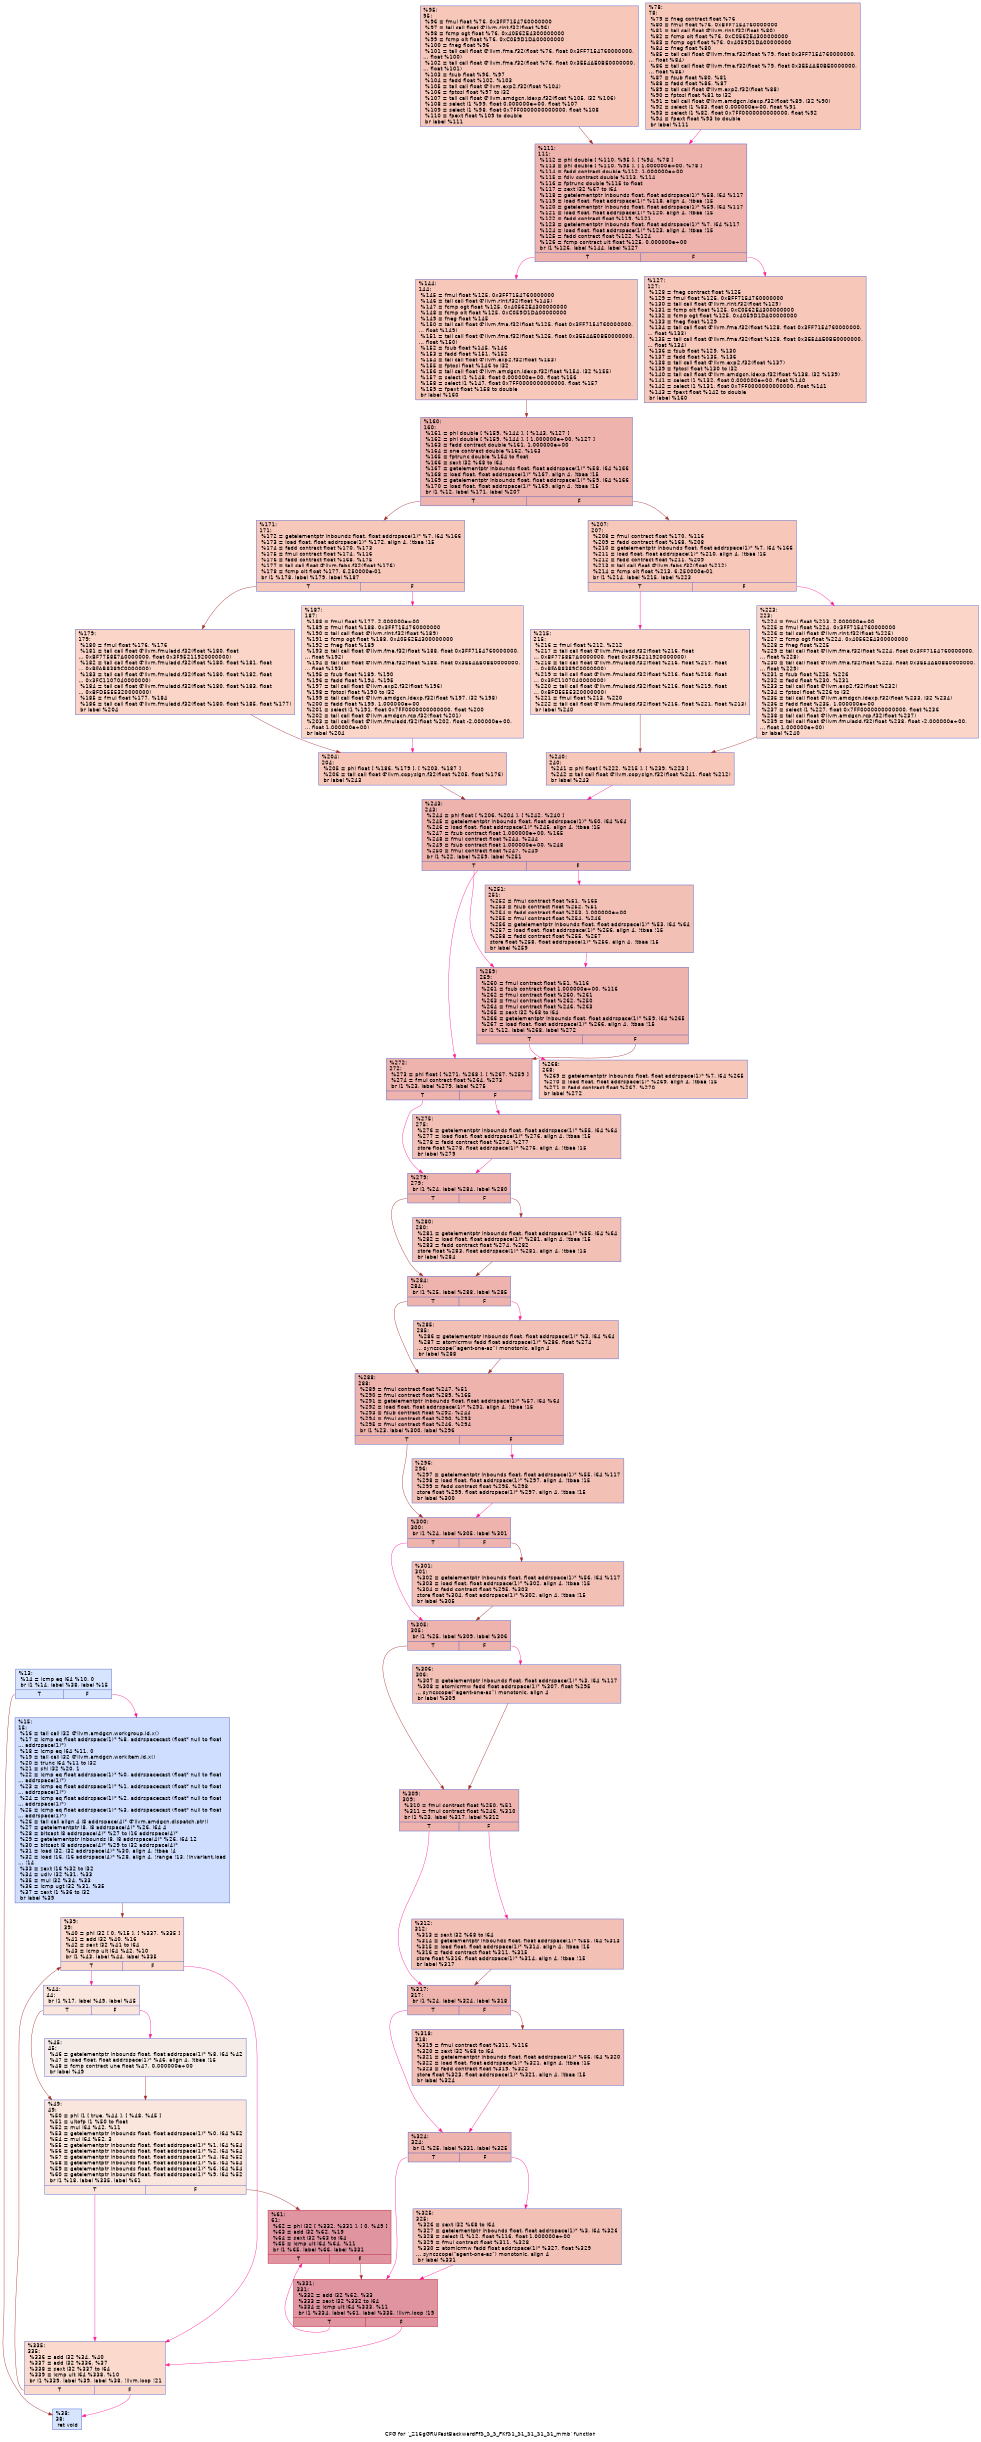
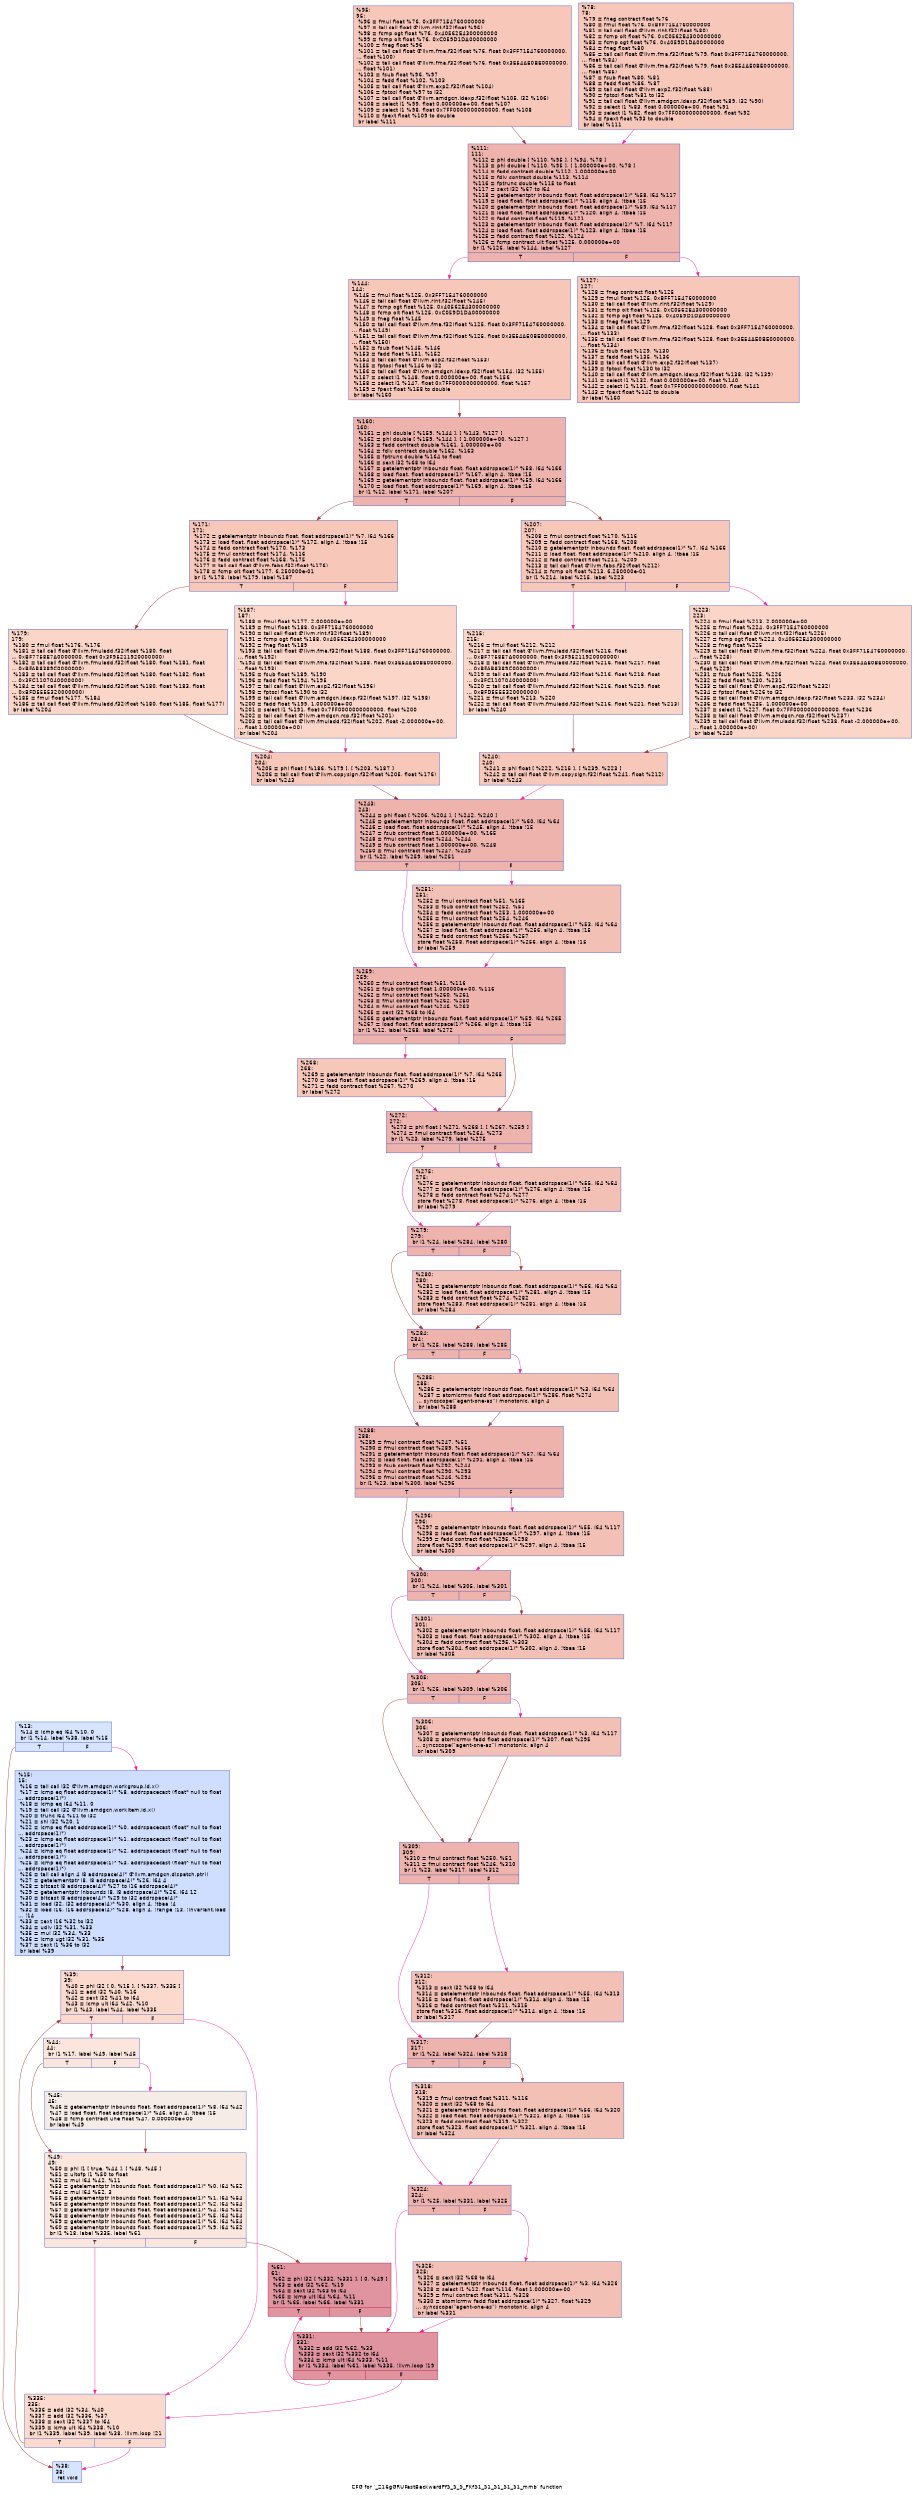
node "%160:": text "%164 = one contract double %162, %163" -> "%164 = fdiv contract double %162, %163"
edge "%243:" -> "%272:": now "%268:" -> "%272:"
